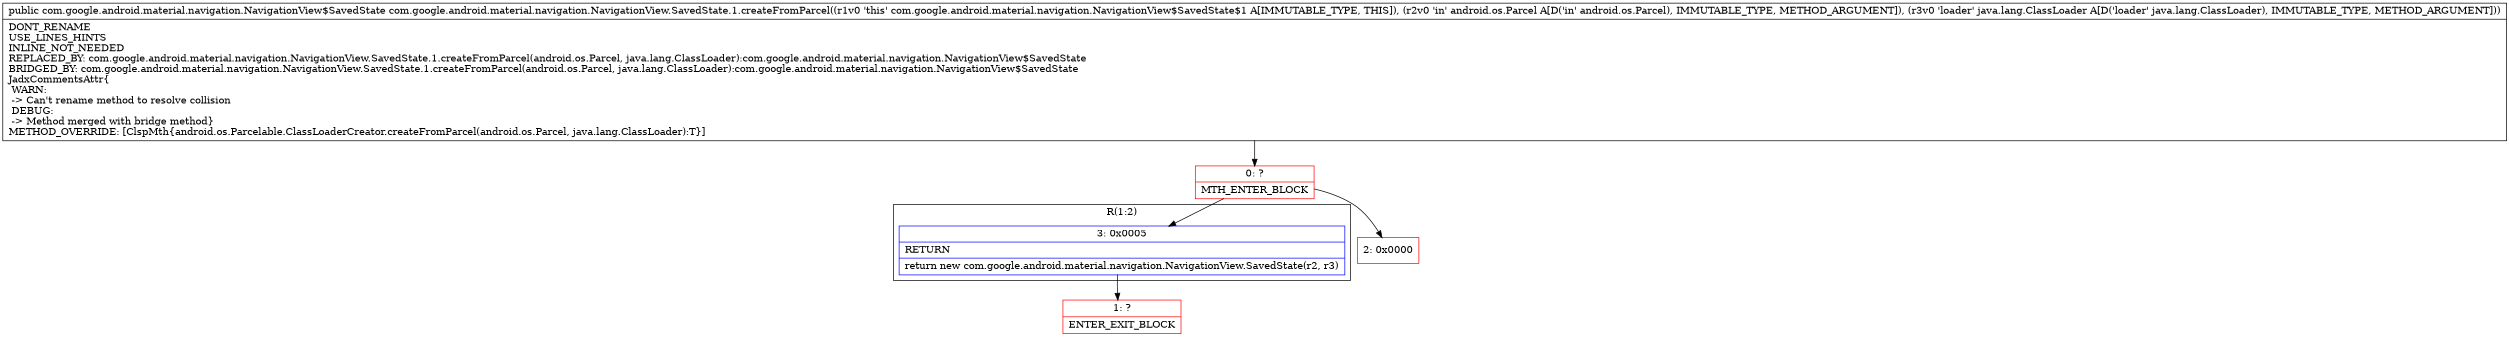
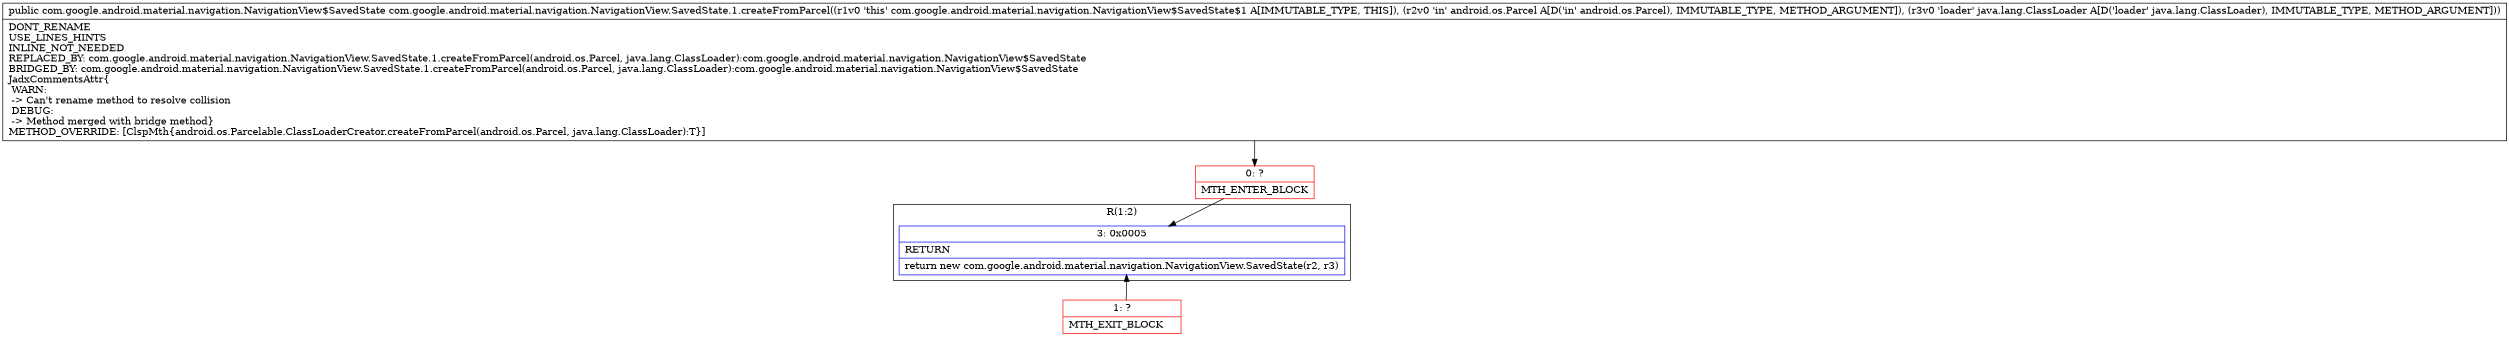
node "2: 0x0000": removed
edge "3: 0x0005" -> "1: ?": reversed
node "1: ?": text "ENTER_EXIT_BLOCK" -> "MTH_EXIT_BLOCK"
